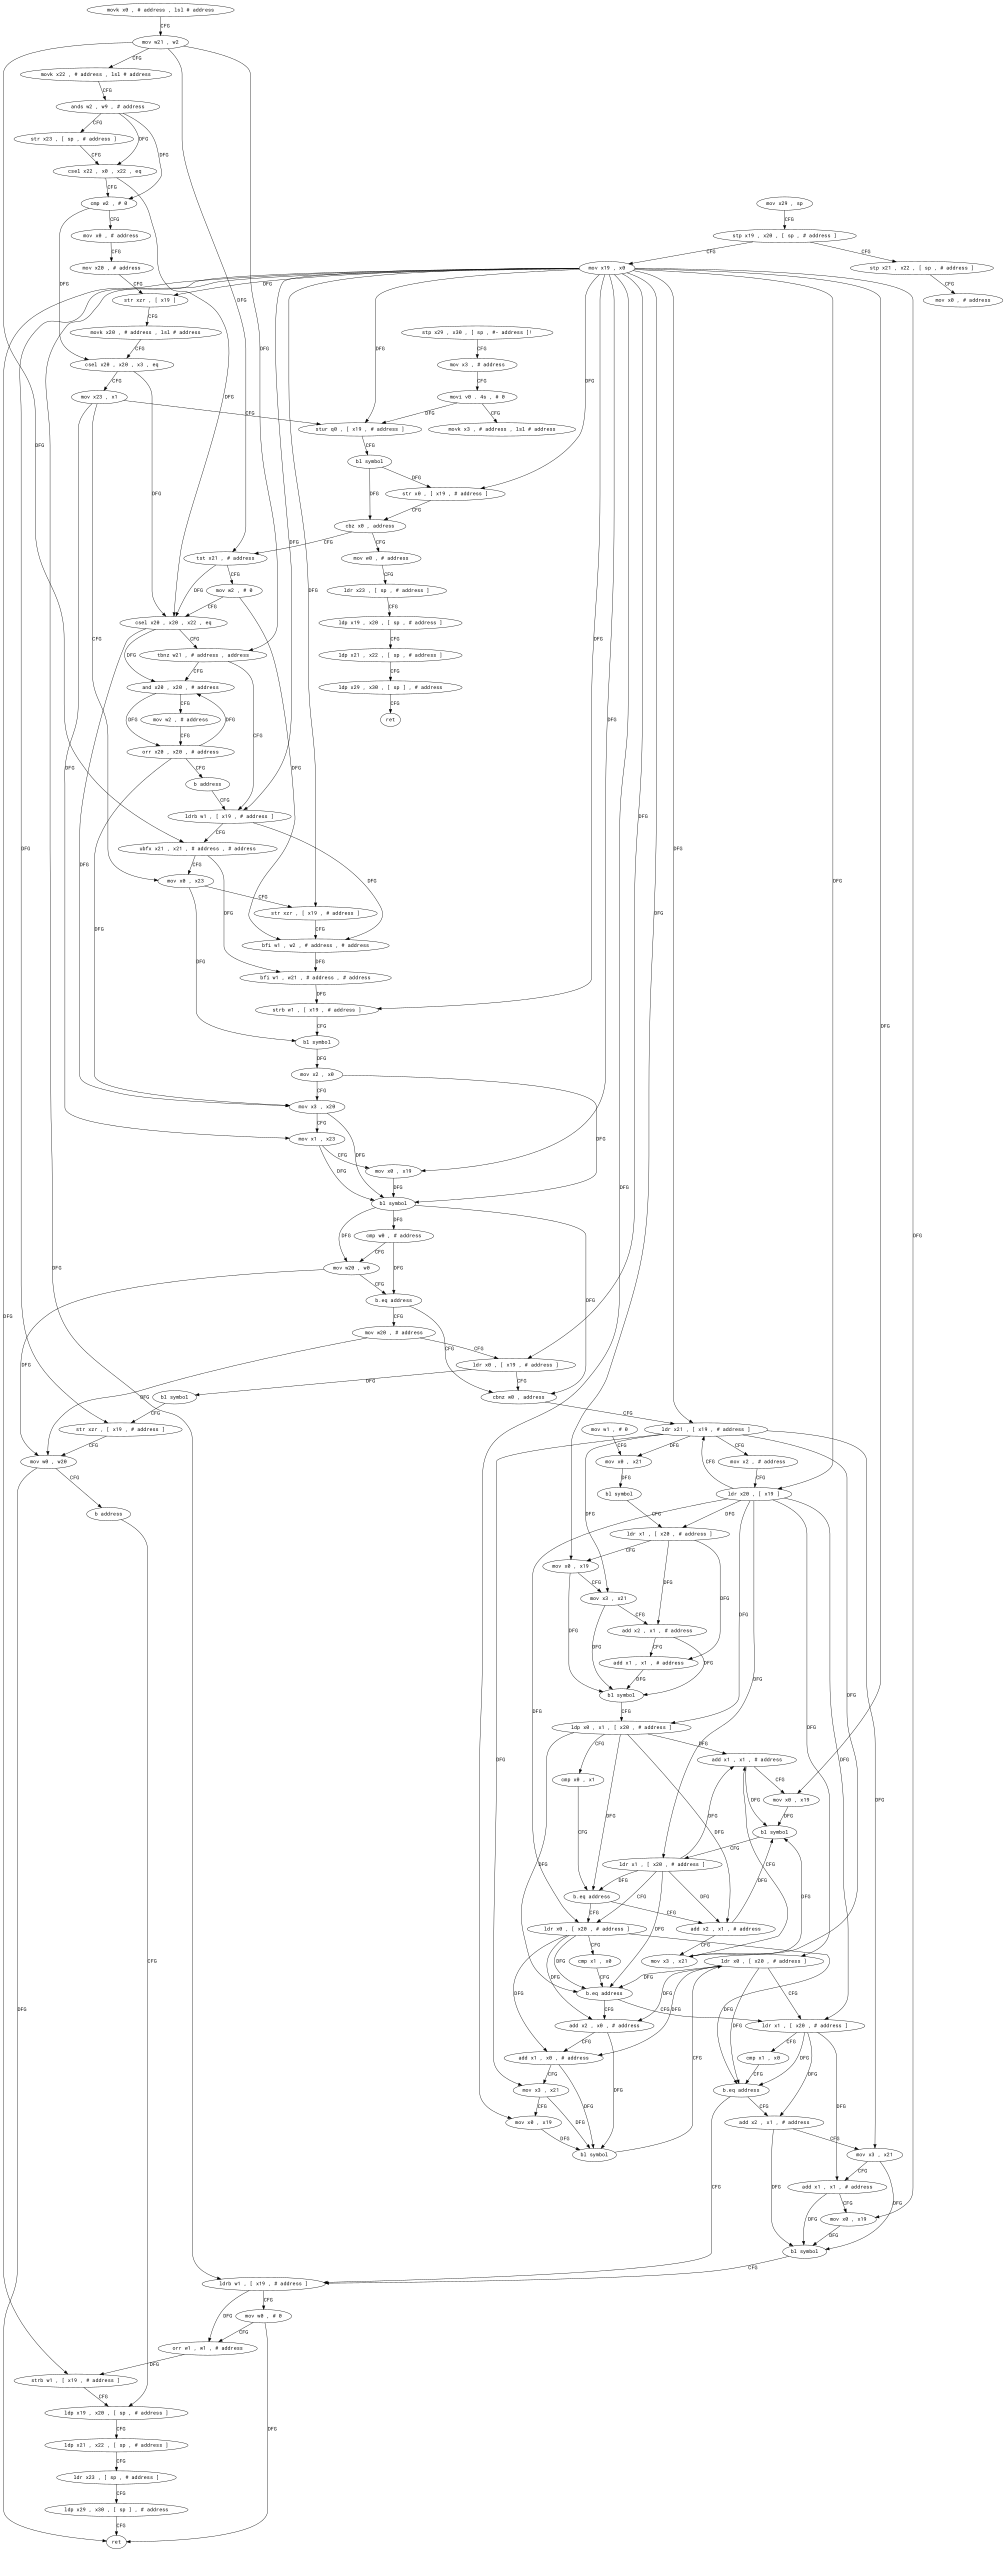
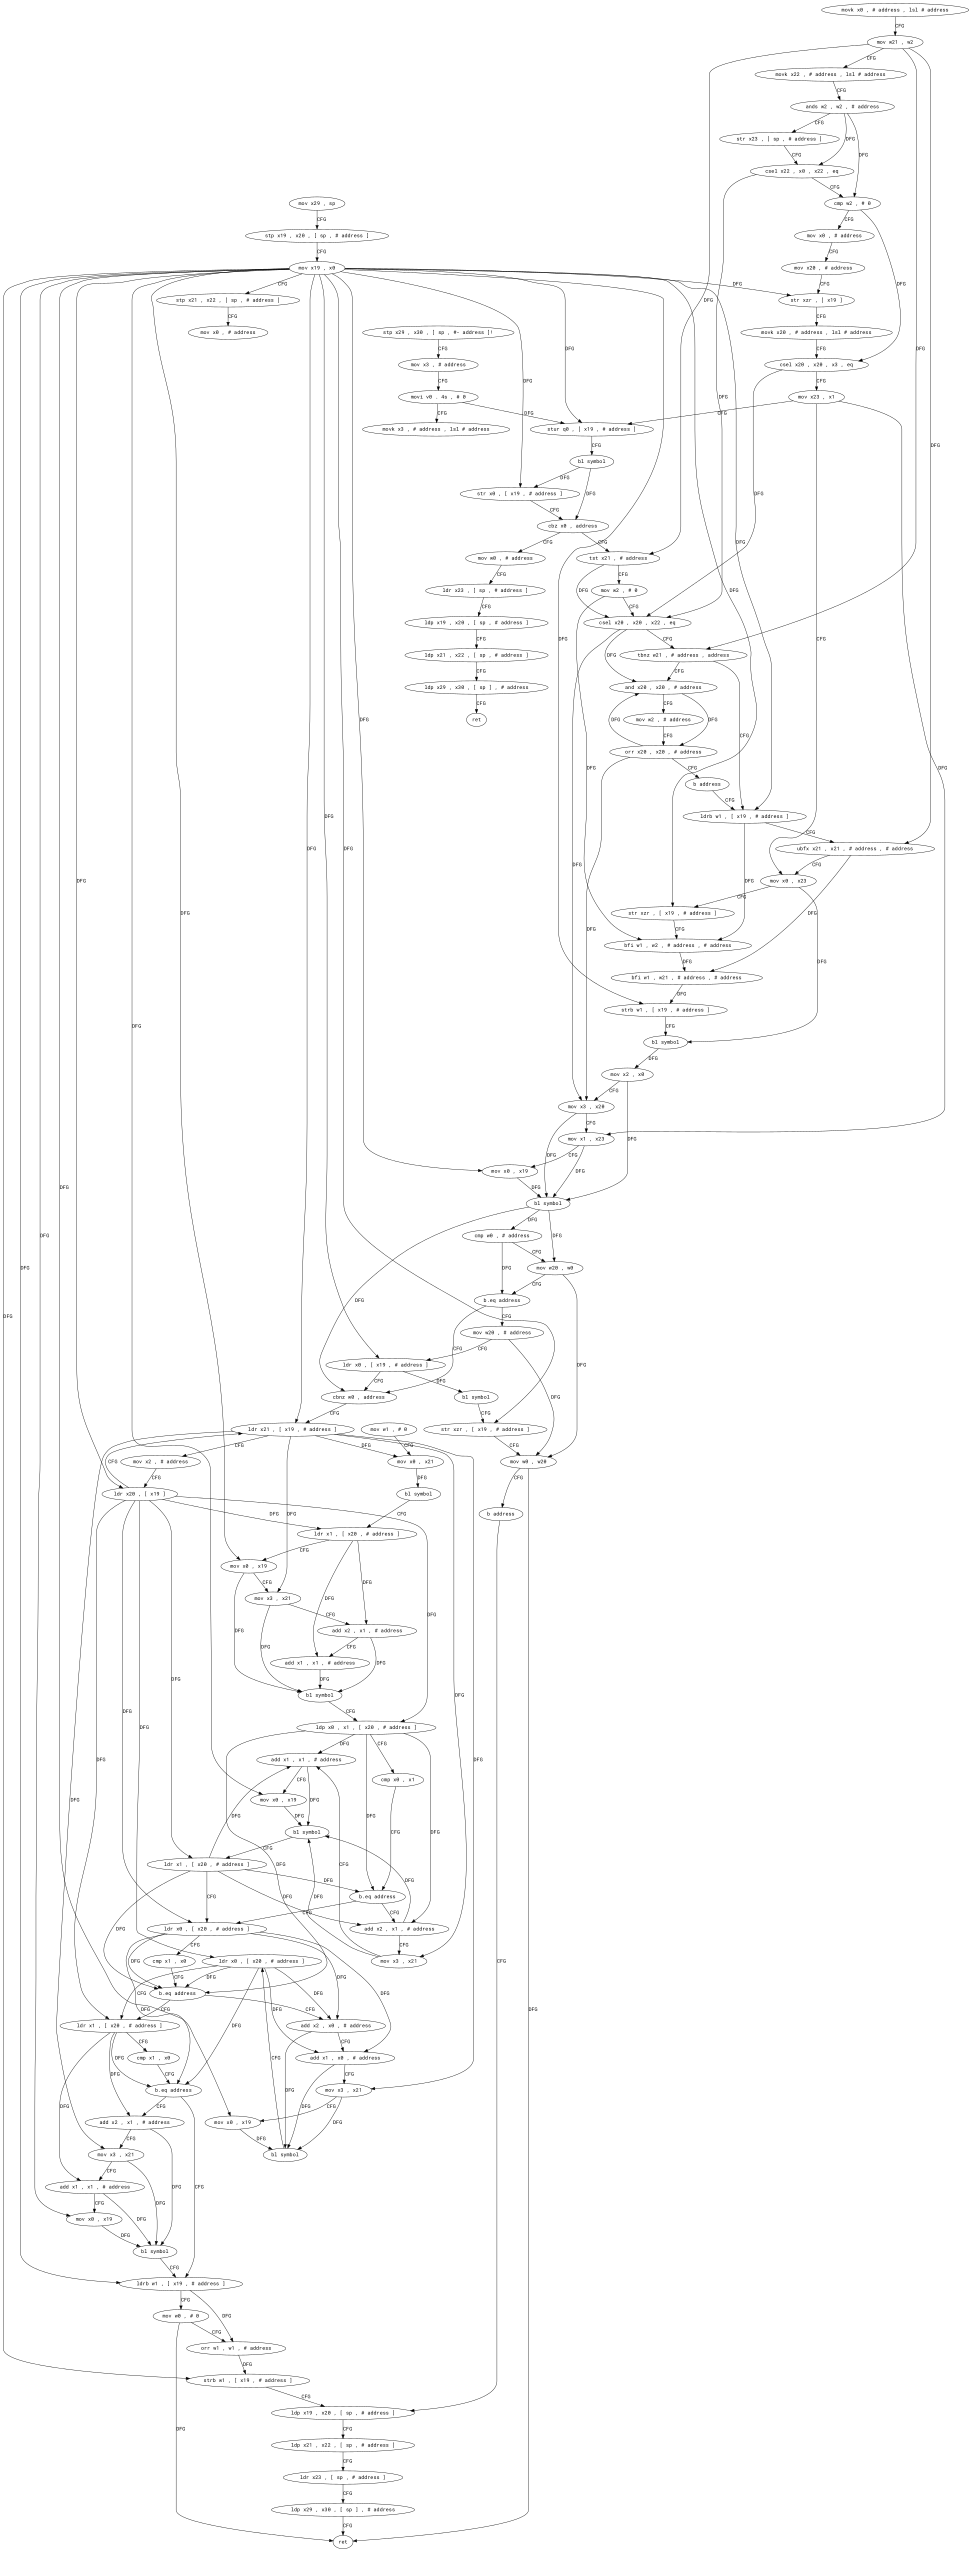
node "ands w2 , w9 , # address": label "ands w2 , w9 , # address" -> "ands w2 , w2 , # address"
edge "stp x19 , x20 , [ sp , # address ]" -> "stp x21 , x22 , [ sp , # address ]": now "mov x19 , x0" -> "stp x21 , x22 , [ sp , # address ]"
